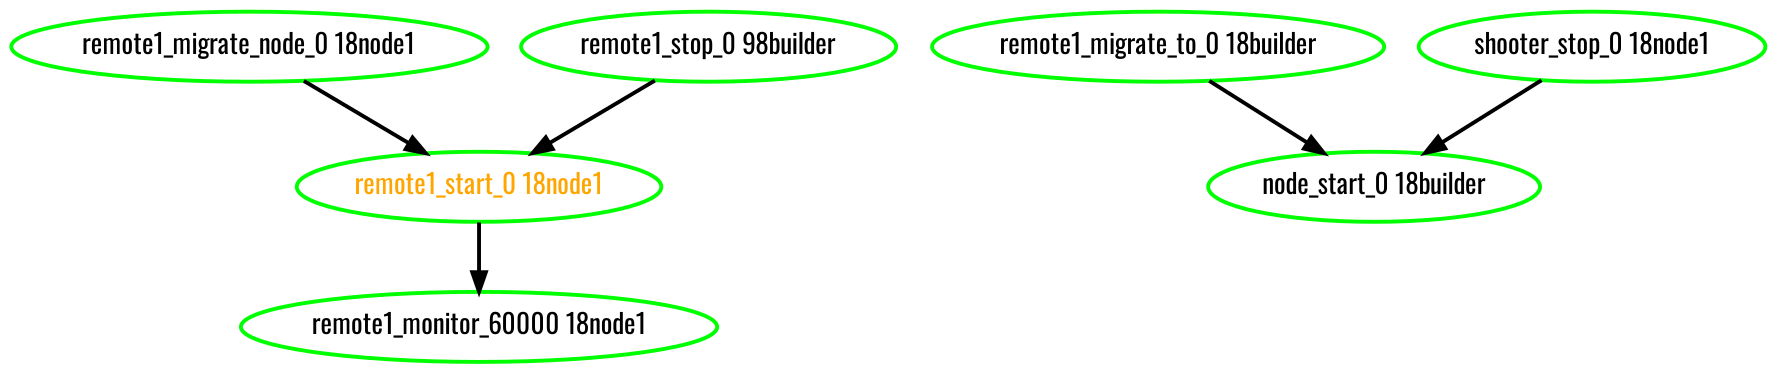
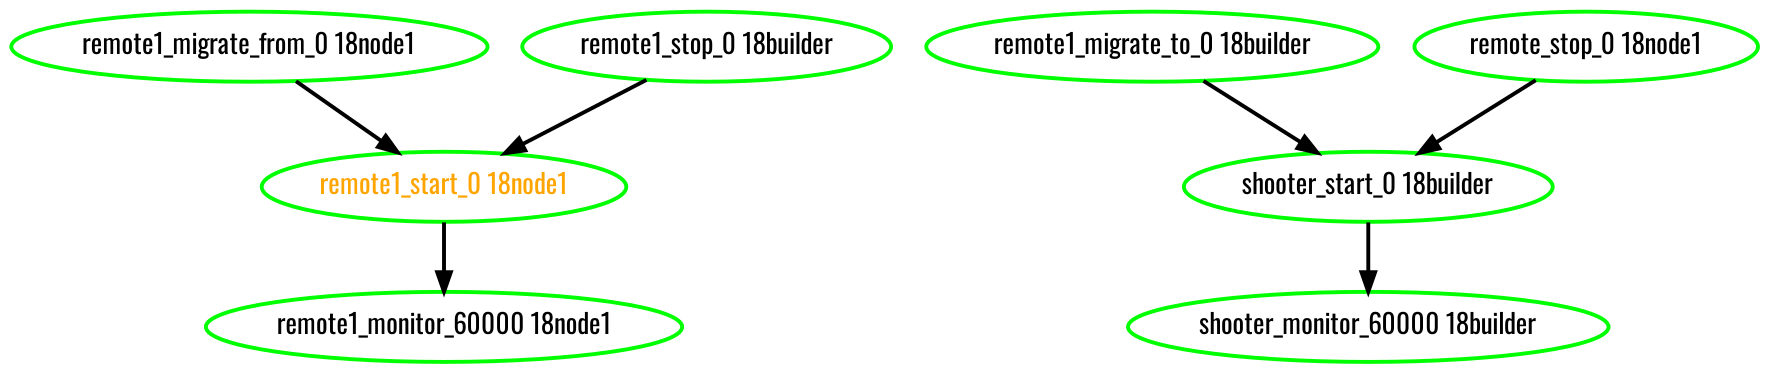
node "remote1_migrate_node_0 18node1": label "remote1_migrate_node_0 18node1" -> "remote1_migrate_from_0 18node1"
node "remote1_stop_0 98builder": label "remote1_stop_0 98builder" -> "remote1_stop_0 18builder"
node "shooter_stop_0 18node1": label "shooter_stop_0 18node1" -> "remote_stop_0 18node1"
node "node_start_0 18builder": label "node_start_0 18builder" -> "shooter_start_0 18builder"
node "shooter_monitor_60000 18builder": added
